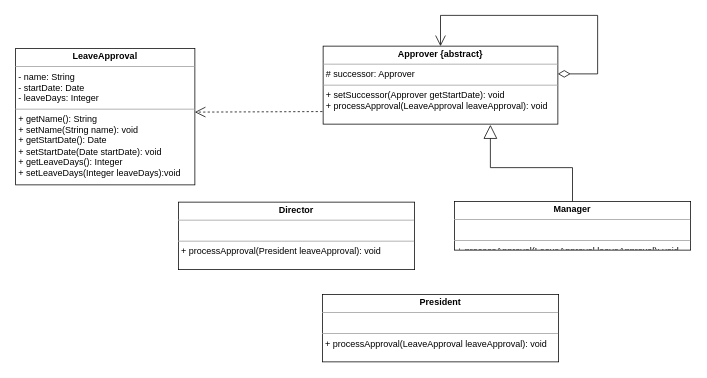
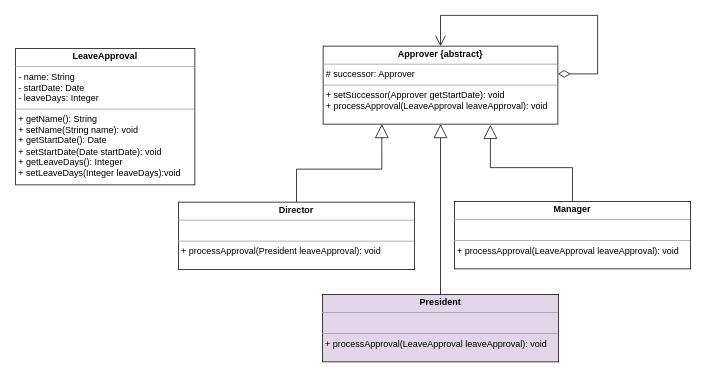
edge "Approver {abstract} # successor: Approver + setSuccessor(Approver getStartDate): void + processApproval(LeaveApproval leaveApproval): void" -> "LeaveApproval - name: String - startDate: Date - leaveDays: Integer + getName(): String + setName(String name): void + getStartDate(): Date + setStartDate(Date startDate): void + getLeaveDays(): Integer + setLeaveDays(Integer leaveDays):void": removed
edge "Director + processApproval(President leaveApproval): void" -> "Approver {abstract} # successor: Approver + setSuccessor(Approver getStartDate): void + processApproval(LeaveApproval leaveApproval): void": added
edge "President + processApproval(LeaveApproval leaveApproval): void" -> "Approver {abstract} # successor: Approver + setSuccessor(Approver getStartDate): void + processApproval(LeaveApproval leaveApproval): void": added
node "Manager + processApproval(LeaveApproval leaveApproval): void": size 236x49 -> 236x68
node "President + processApproval(LeaveApproval leaveApproval): void": fillcolor #ffffff -> #e1d5e7
